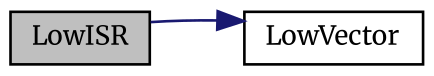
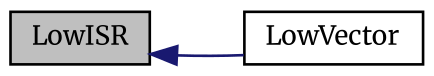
edge "LowISR" -> "LowVector": reversed
